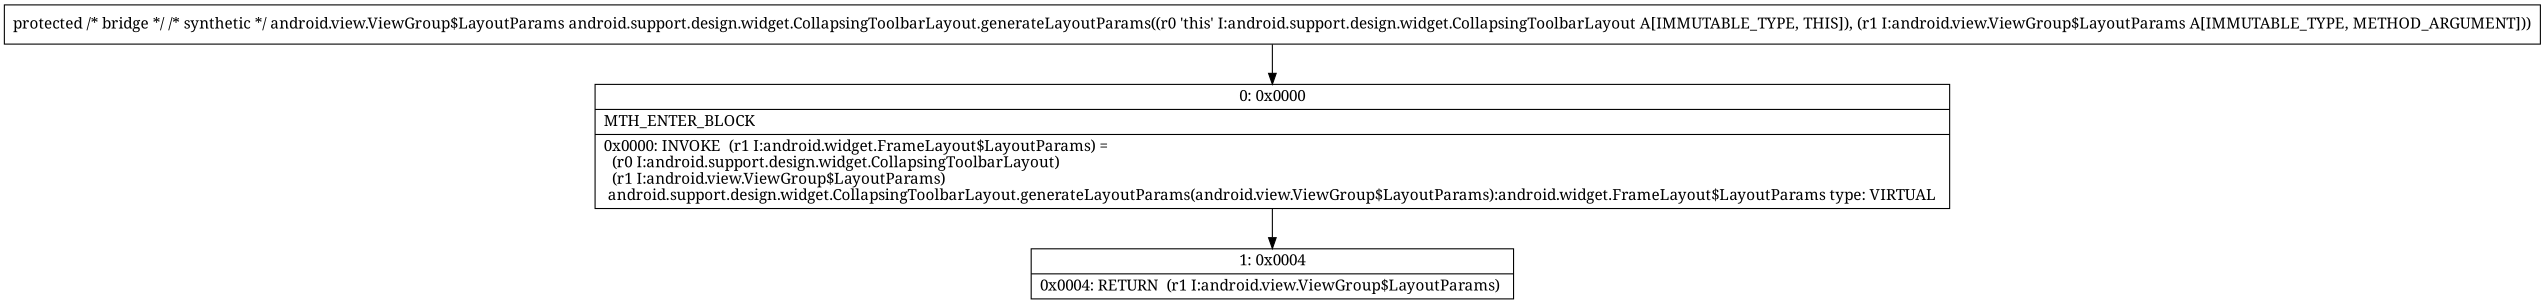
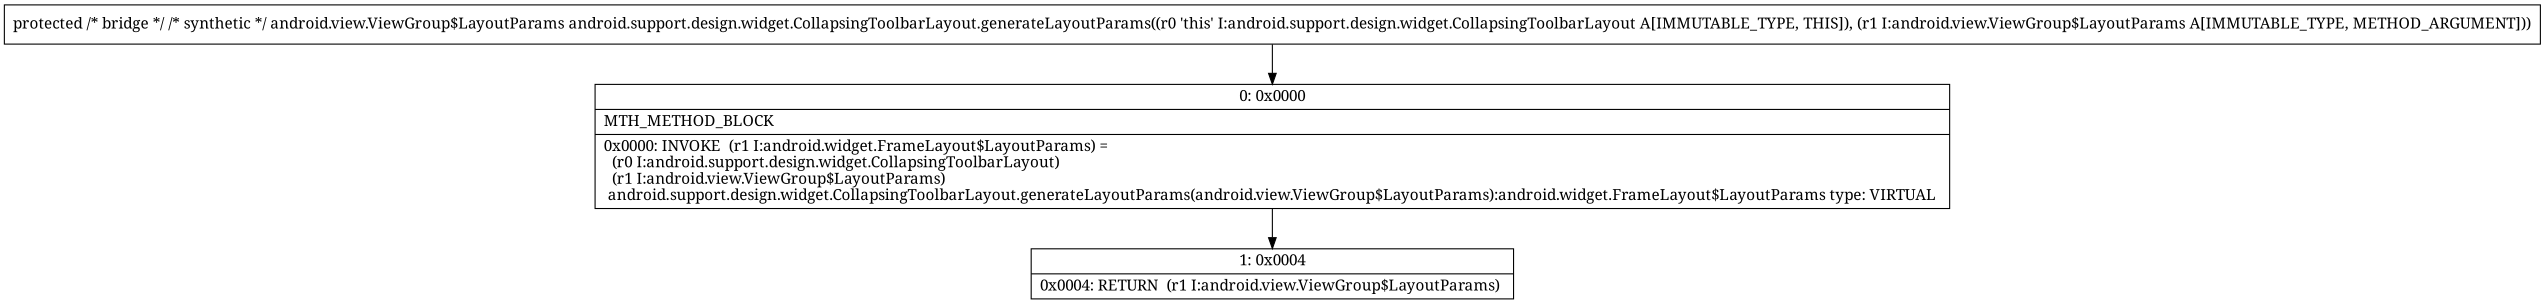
node "0: 0x0000": text "MTH_ENTER_BLOCK" -> "MTH_METHOD_BLOCK"
